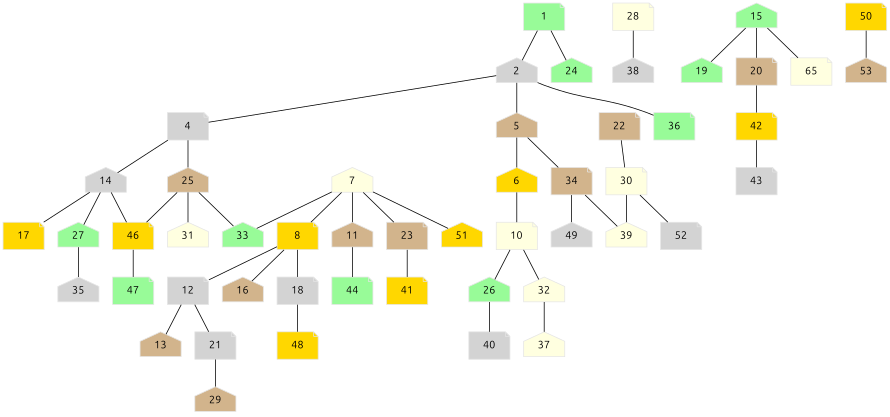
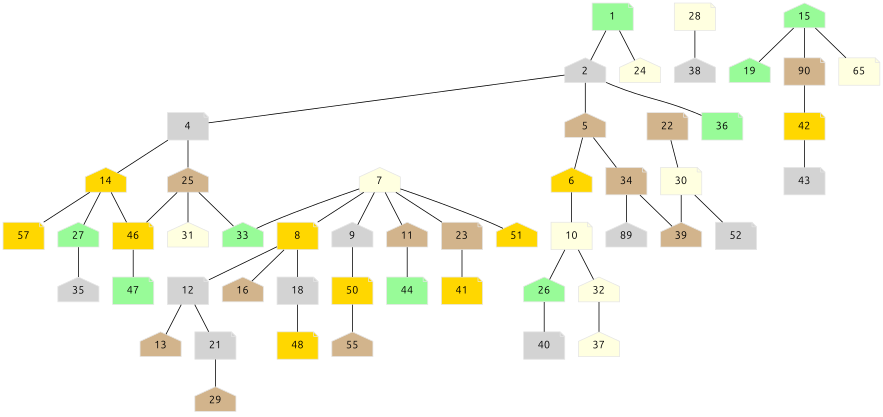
node "24": fillcolor palegreen -> lightyellow
node "20": label "20" -> "90"
node "53": label "53" -> "55"
node "14": fillcolor lightgrey -> gold
node "17": label "17" -> "57"
node "9": added
node "49": label "49" -> "89"
node "39": fillcolor lightyellow -> tan
